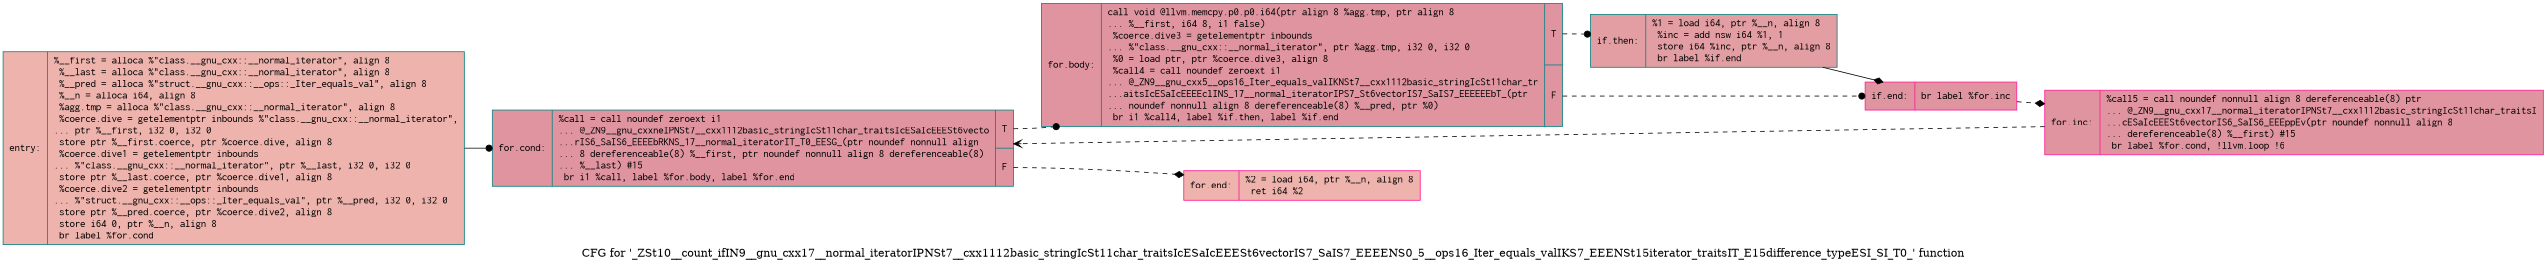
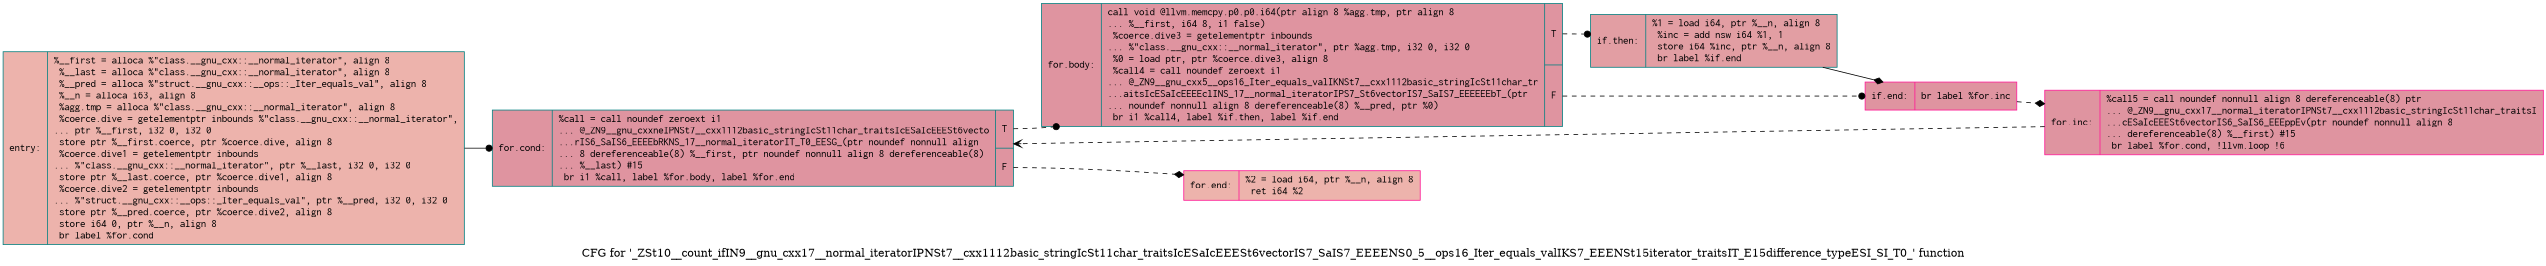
node "entry:": text "%__n = alloca i64, align 8" -> "%__n = alloca i63, align 8"
